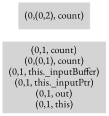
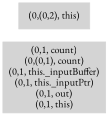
node "(0,(0,2), count)": label "(0,(0,2), count)" -> "(0,(0,2), this)"
